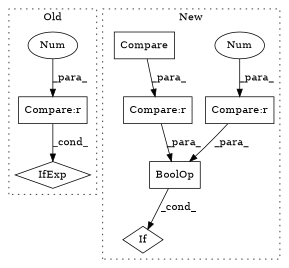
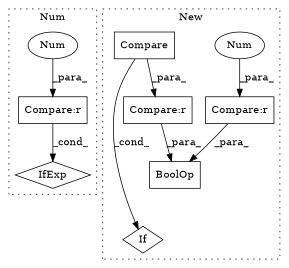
cluster "Old": label "Old" -> "Num"
edge "BoolOp" -> "If": now "Compare" -> "If"
